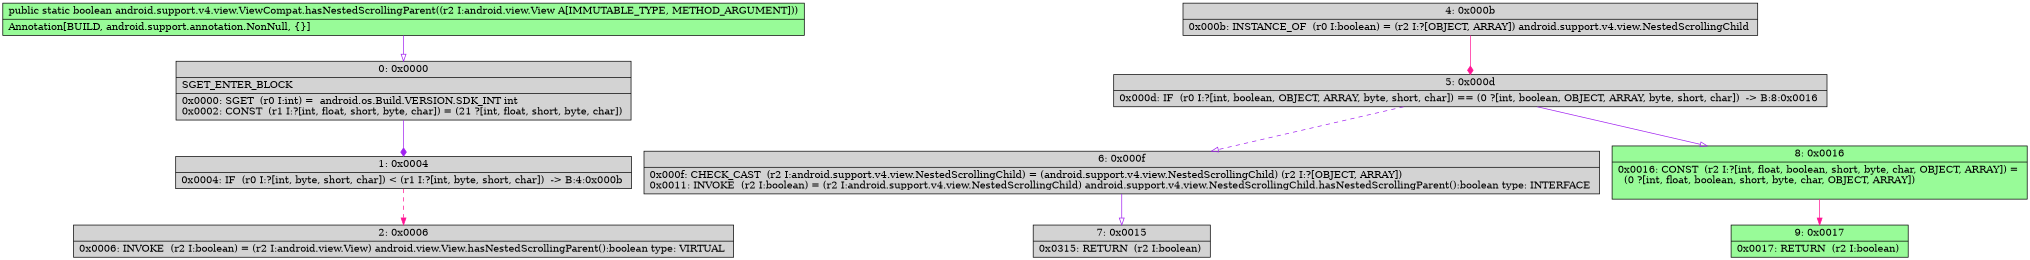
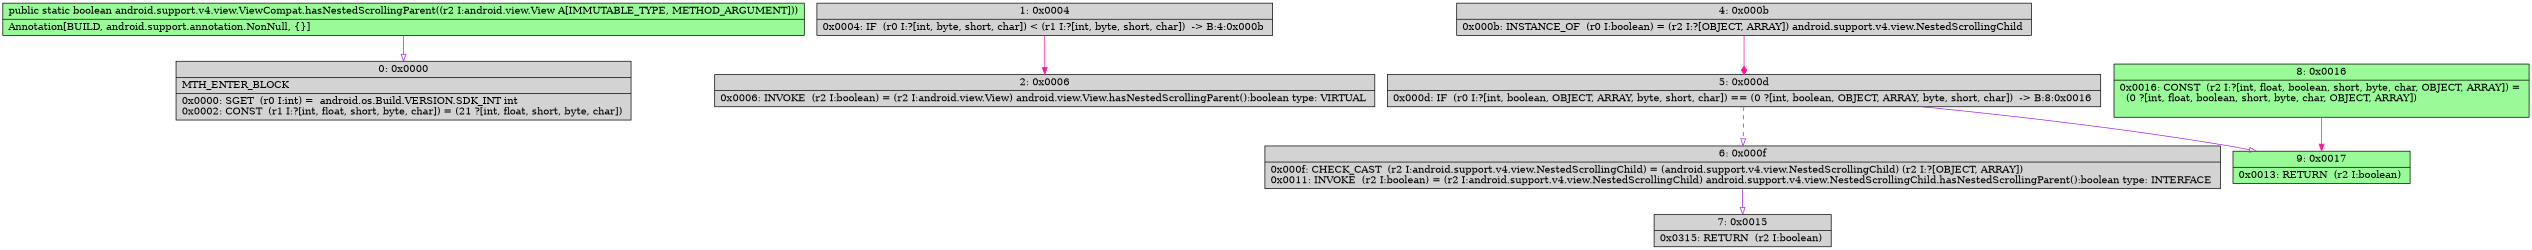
node "0: 0x0000": text "SGET_ENTER_BLOCK" -> "MTH_ENTER_BLOCK"
edge "5: 0x000d" -> "8: 0x0016": now "5: 0x000d" -> "9: 0x0017"
edge "0: 0x0000" -> "1: 0x0004": removed
edge "1: 0x0004" -> "2: 0x0006": style dashed -> solid
node "9: 0x0017": text "0x0017: RETURN  (r2 I:boolean)" -> "0x0013: RETURN  (r2 I:boolean)"
